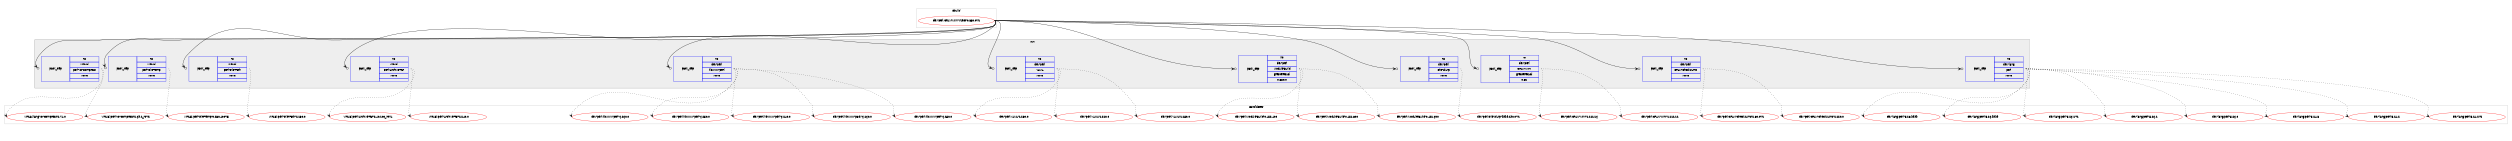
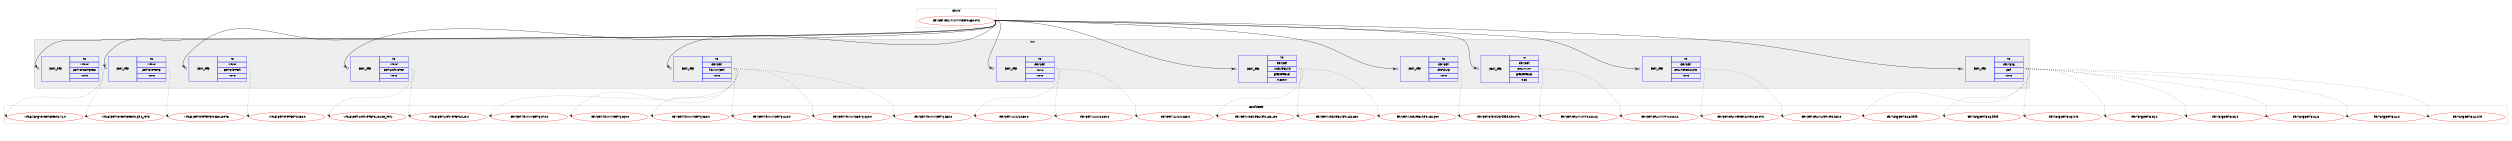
node "dev-perl/libwww-perl-6.270.0": added
node "dev-perl/CPAN-Checksums-2.120.0": label "dev-perl/CPAN-Checksums-2.120.0" -> "dev-perl/CPAN-Archive-2.120.0"
